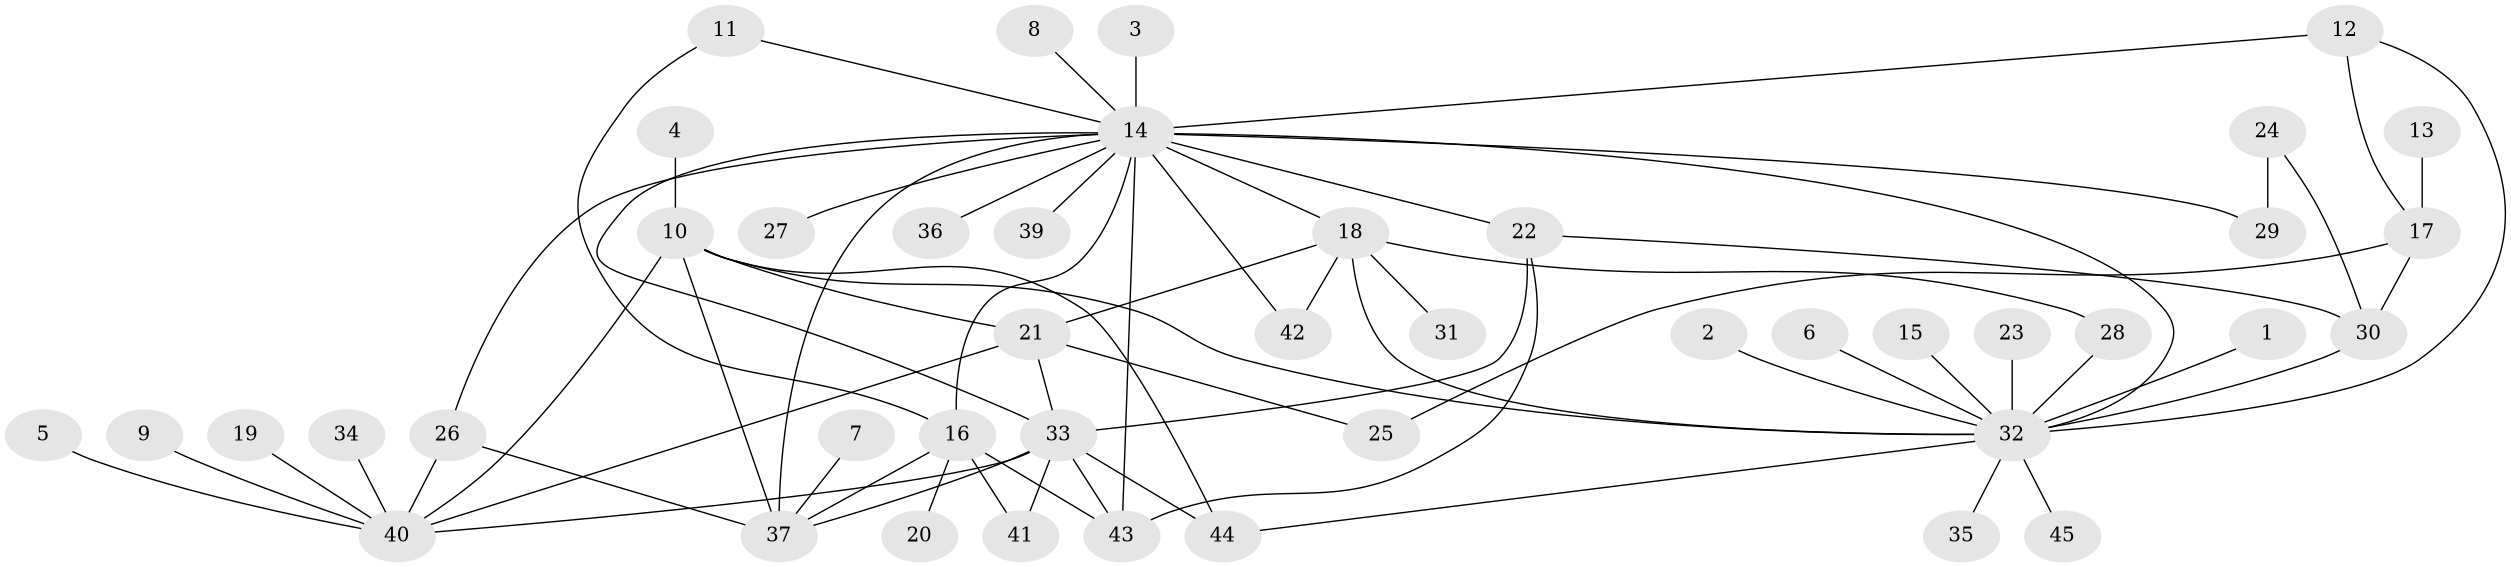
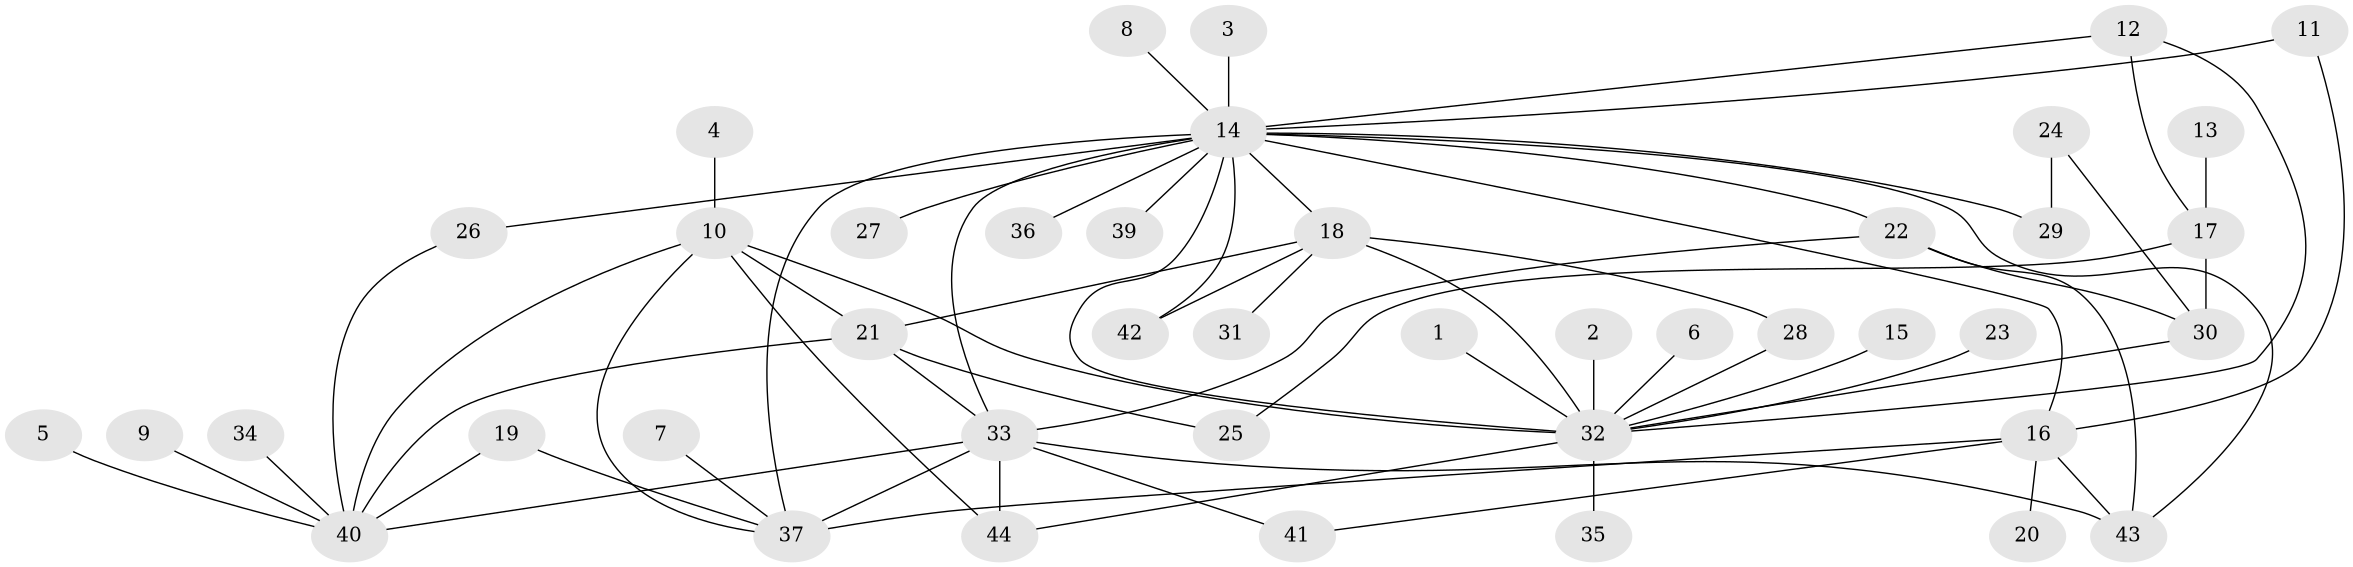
edge "26" -- "37": now "19" -- "37"
node "45": removed
